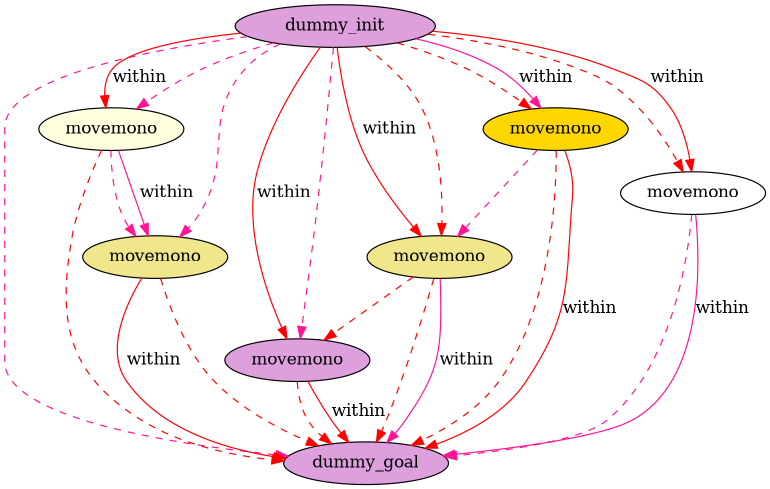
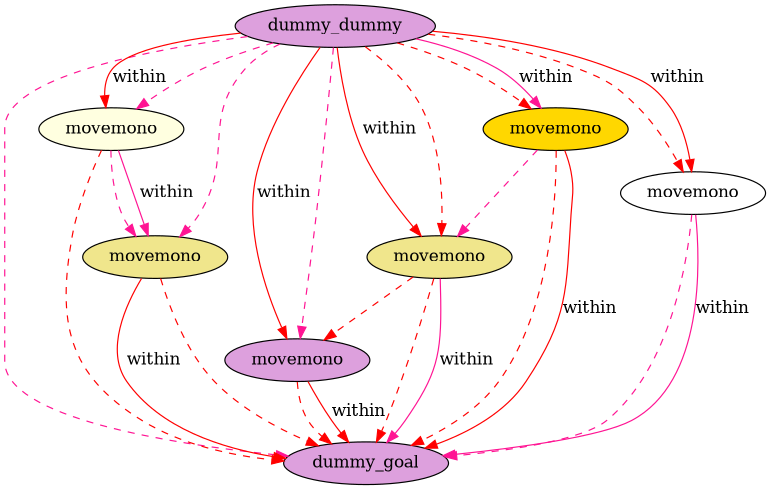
node "dummy_init": label "dummy_init" -> "dummy_dummy"
